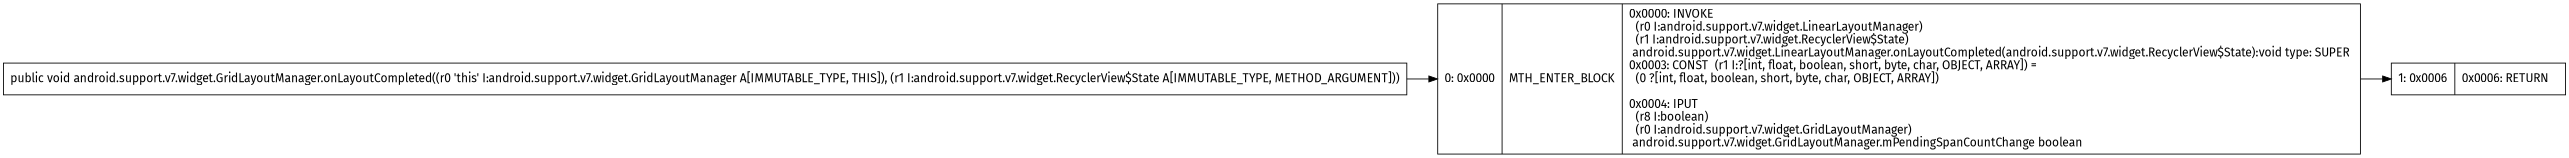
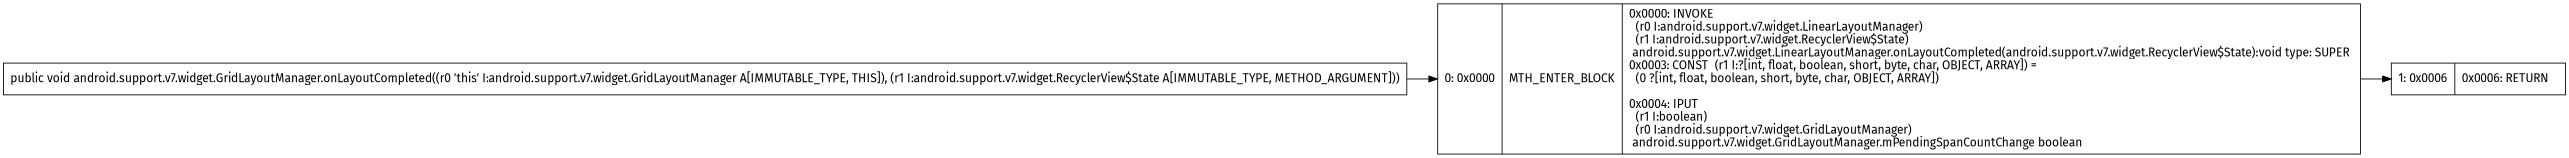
node "0: 0x0000": text "(r8 I:boolean)" -> "(r1 I:boolean)"
